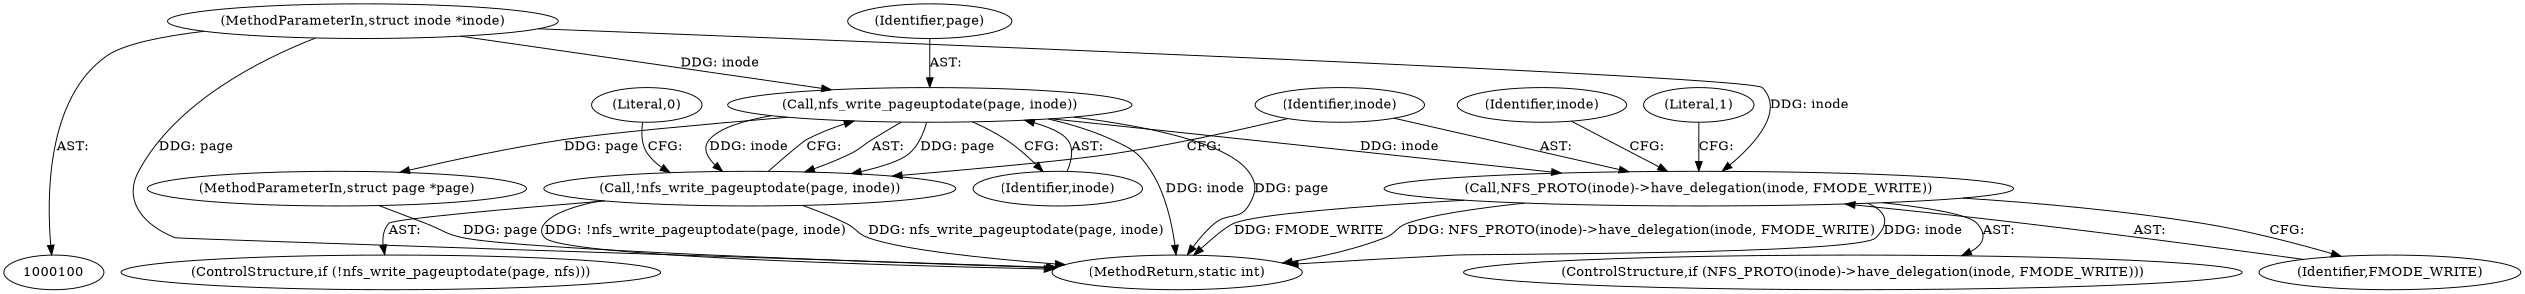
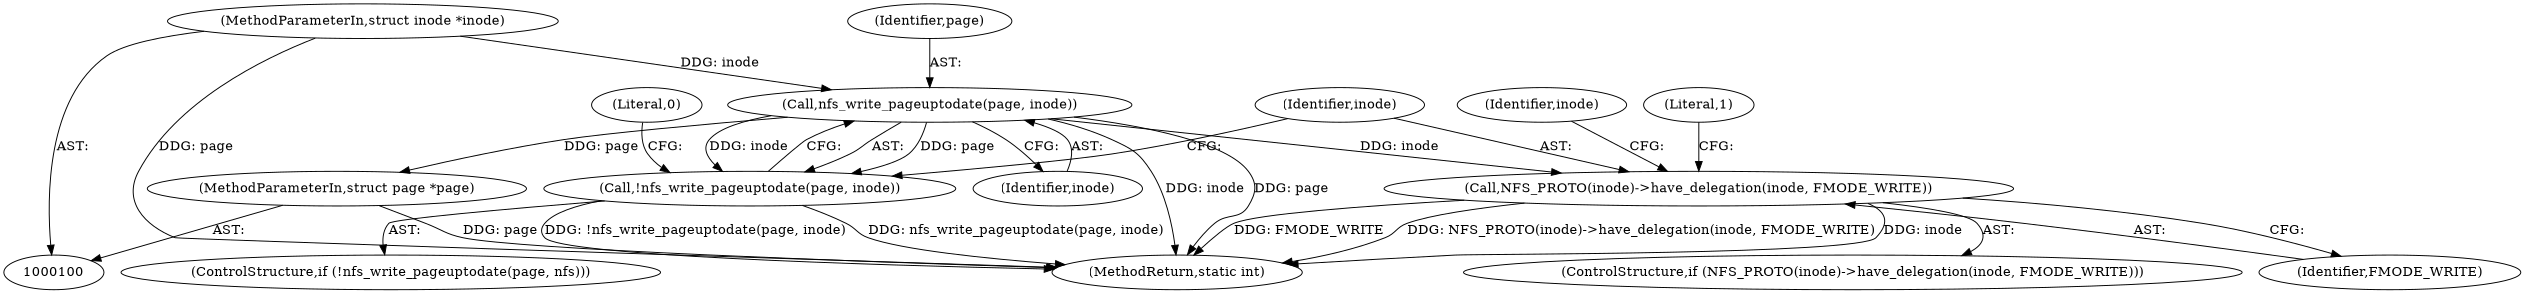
edge "(MethodParameterIn,struct inode *inode)" -> "(Call,NFS_PROTO(inode)->have_delegation(inode, FMODE_WRITE))": removed, label "DDG: inode"
edge "(MethodParameterIn,struct page *page)" -> "1000100": added, label "AST:"
